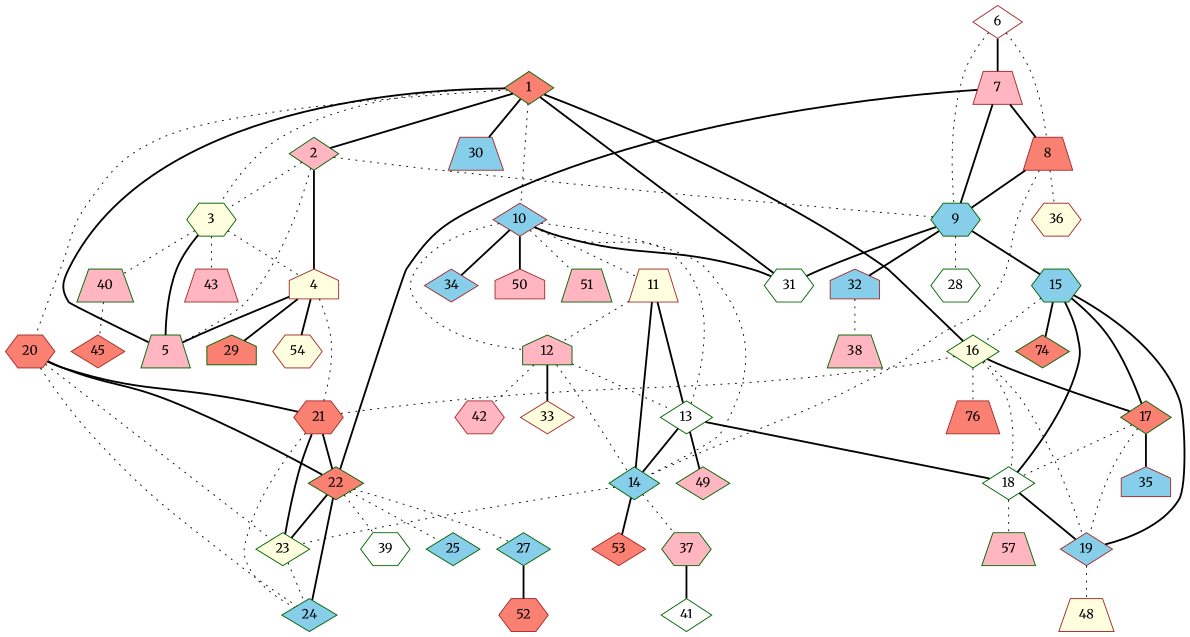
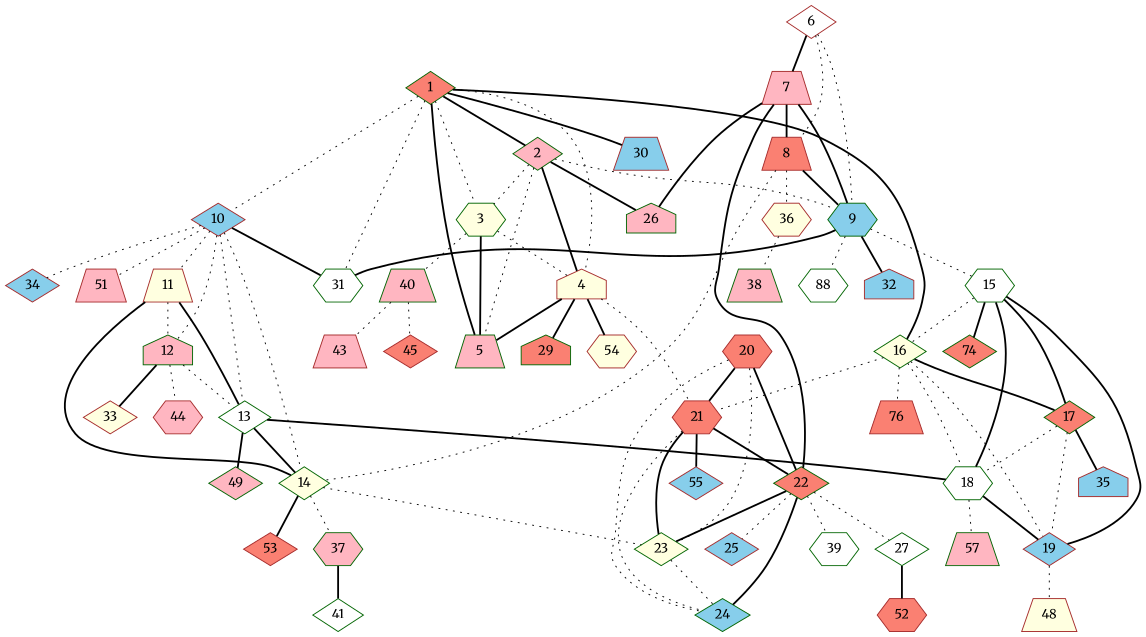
edge "1" -- "20": now "1" -- "4"
edge "1" -- "31": style bold -> dotted
node "26": added
edge "9" -- "15": style bold -> dotted
edge "3" -- "43": now "40" -- "43"
edge "10" -- "34": style bold -> dotted
node "50": removed
node "51": color darkgreen -> brown
node "28": label "28" -> "88"
node "15": fillcolor skyblue -> white
edge "32" -- "38": now "36" -- "38"
node "42": label "42" -> "44"
edge "12" -- "14": removed
node "14": fillcolor skyblue -> lightyellow
node "55": added
node "18": shape diamond -> hexagon
node "25": color darkgreen -> brown
node "27": fillcolor skyblue -> white
